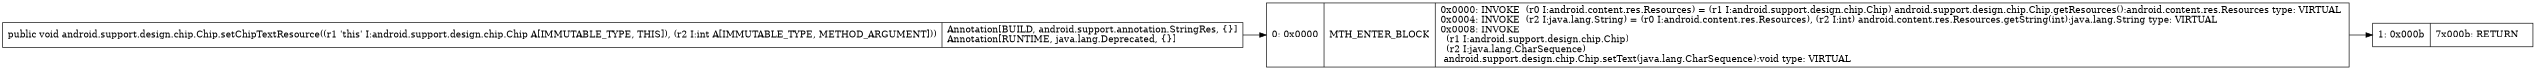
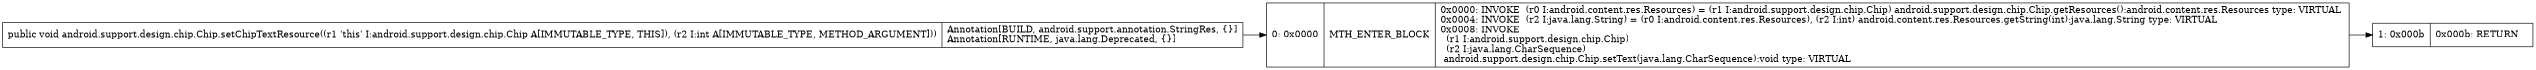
node "1: 0x000b": text "7x000b: RETURN" -> "0x000b: RETURN"
